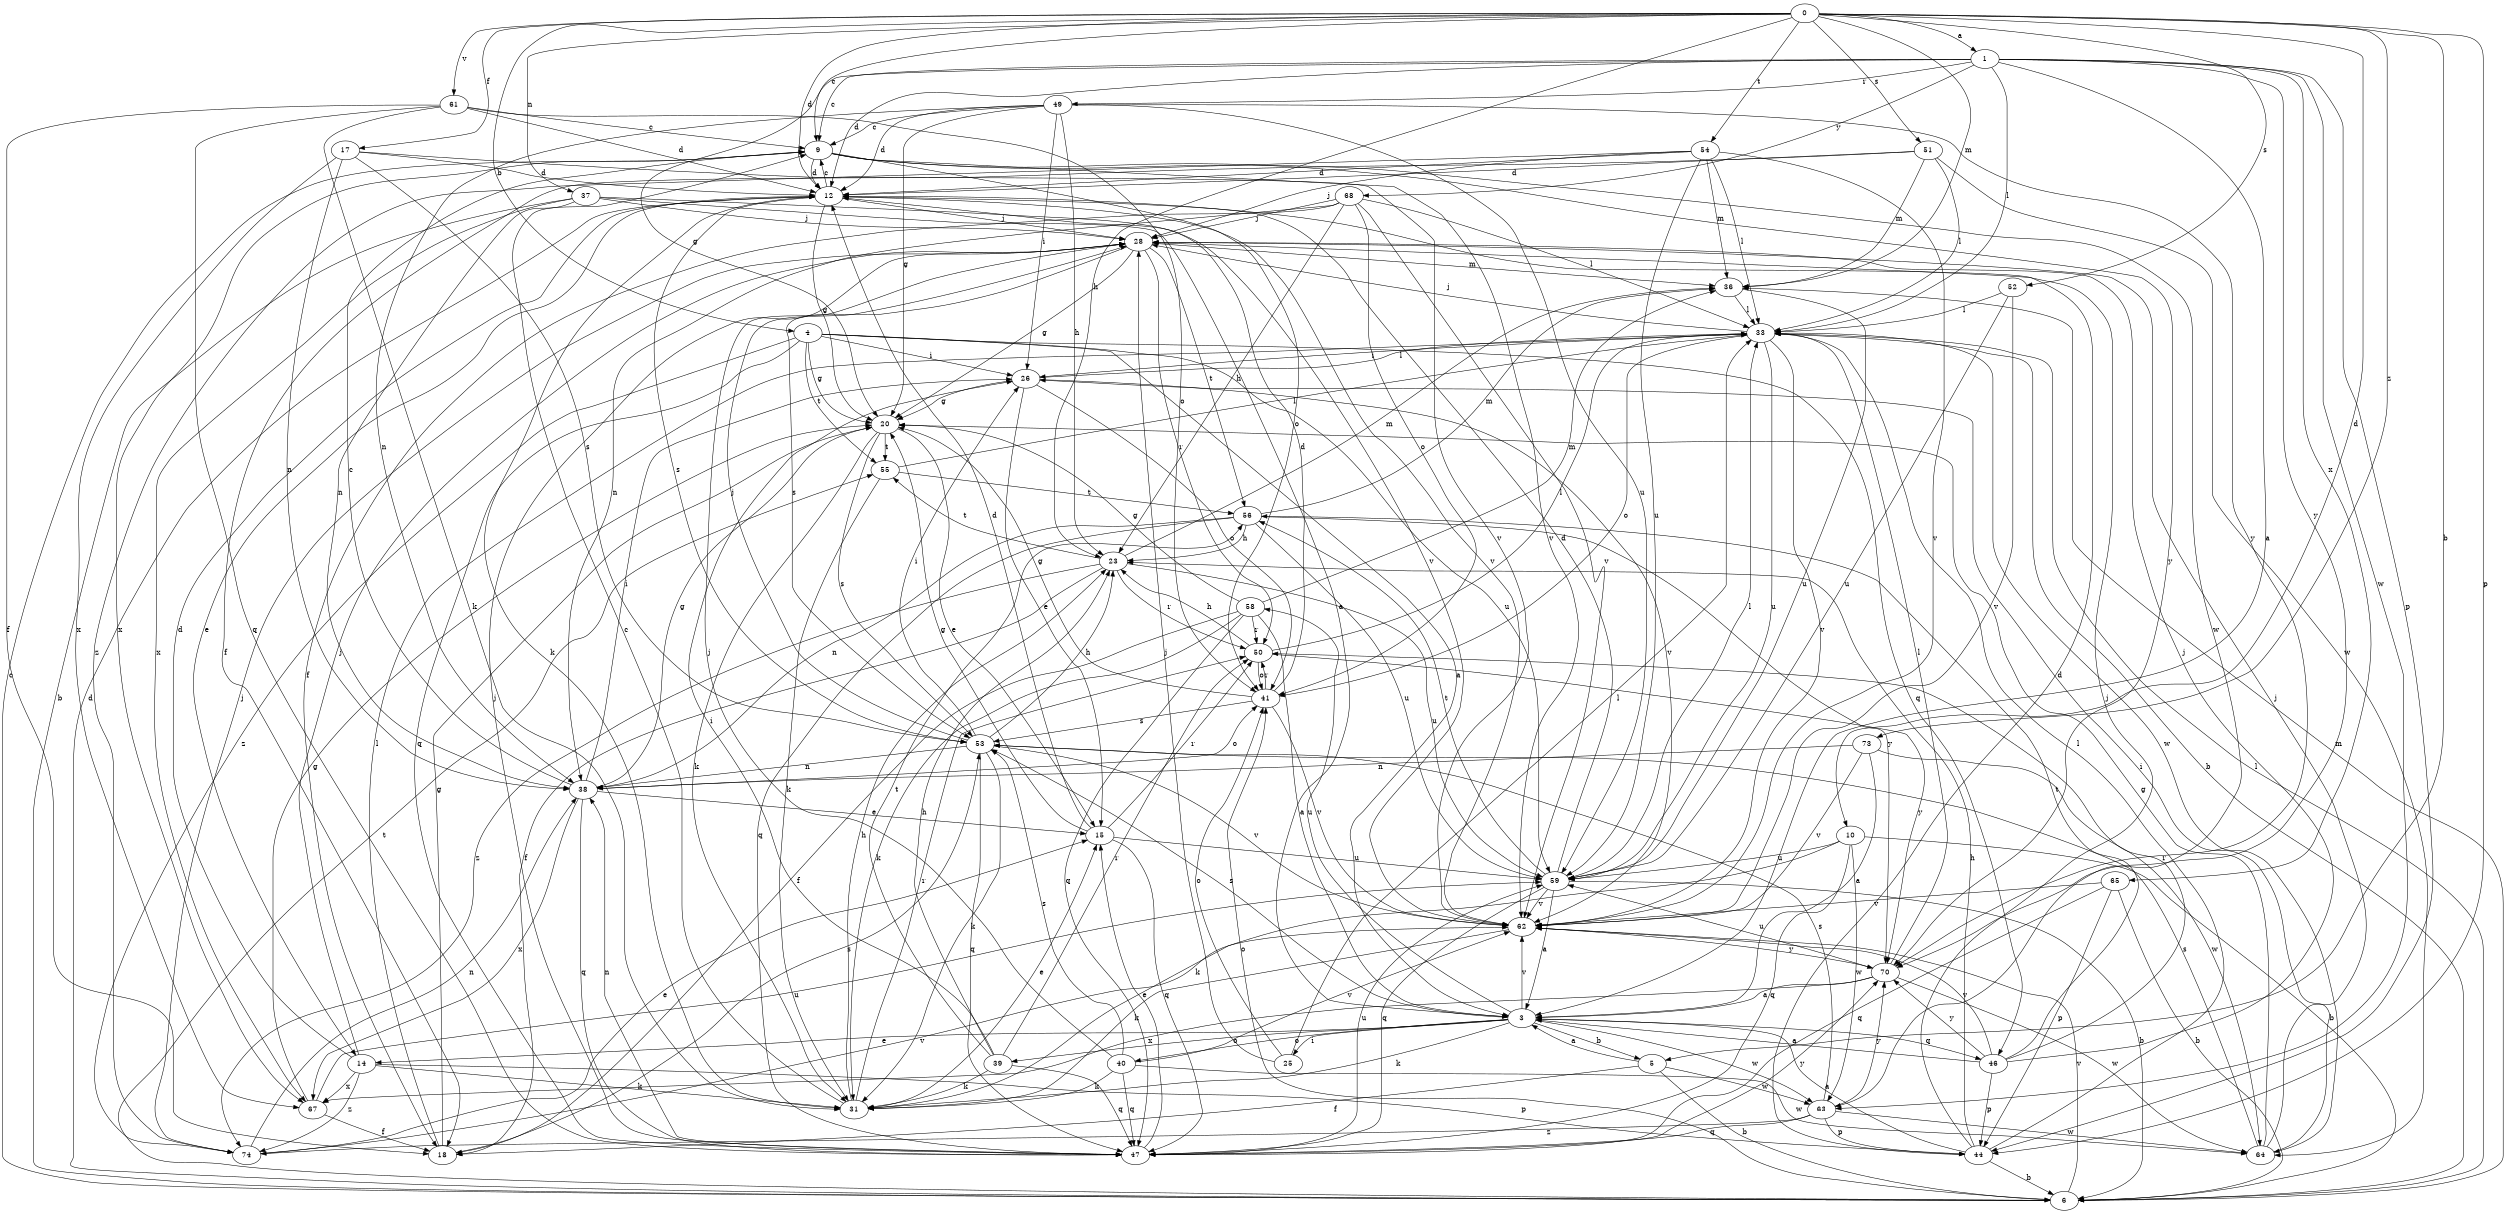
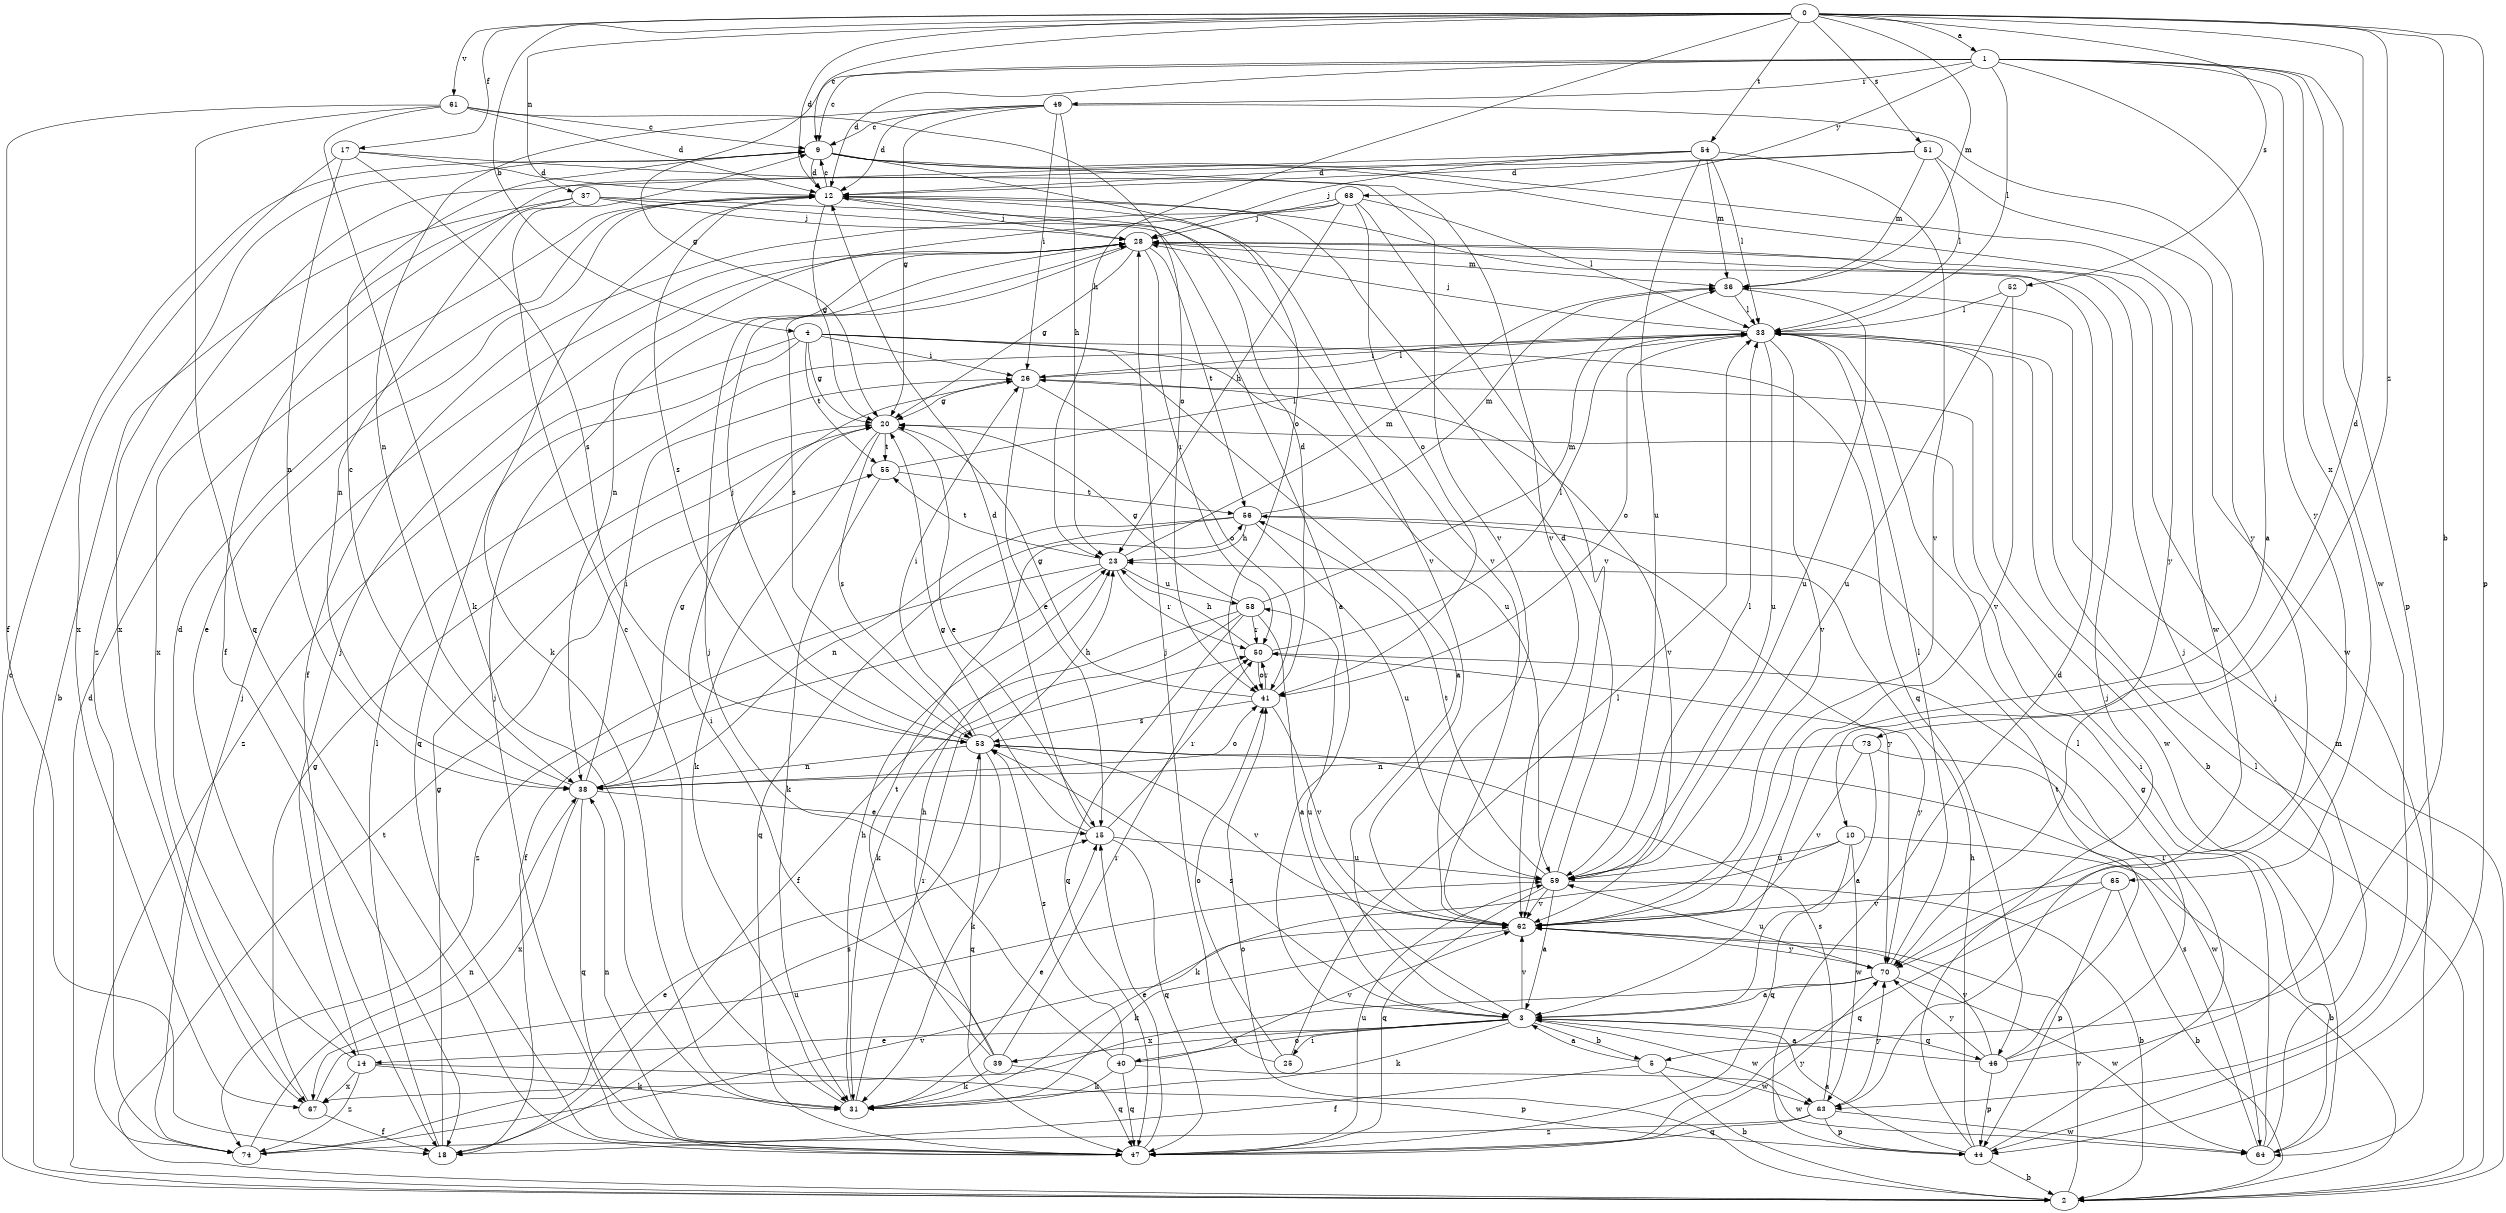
edge "49" -> "59": removed, label "u"
edge "23" -> "59": now "23" -> "58"
node "6": label "6" -> "2"
